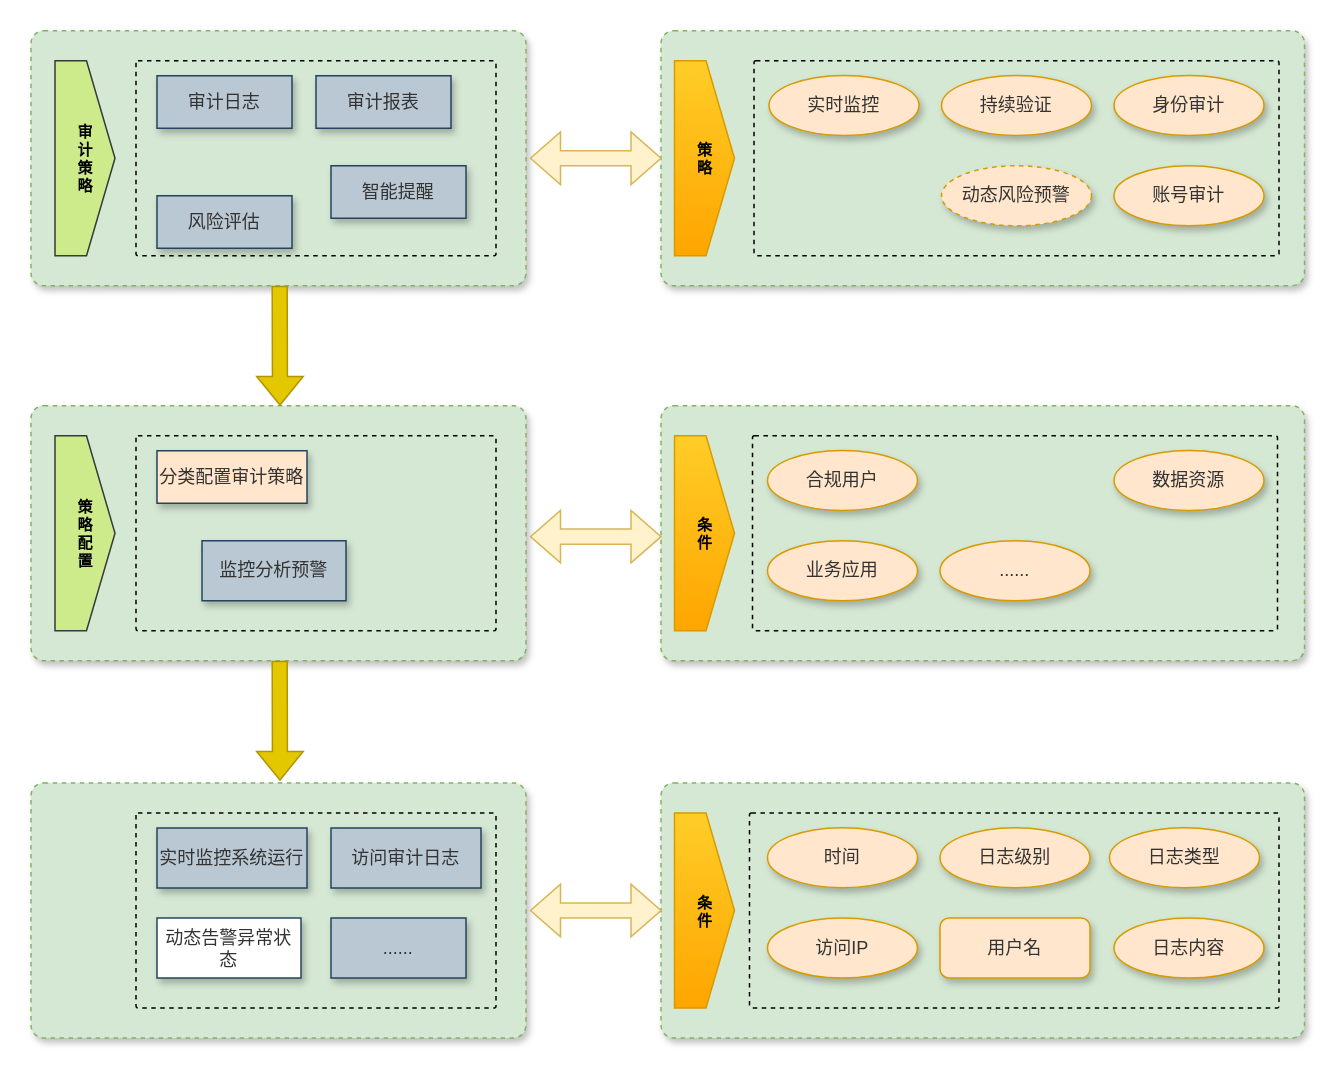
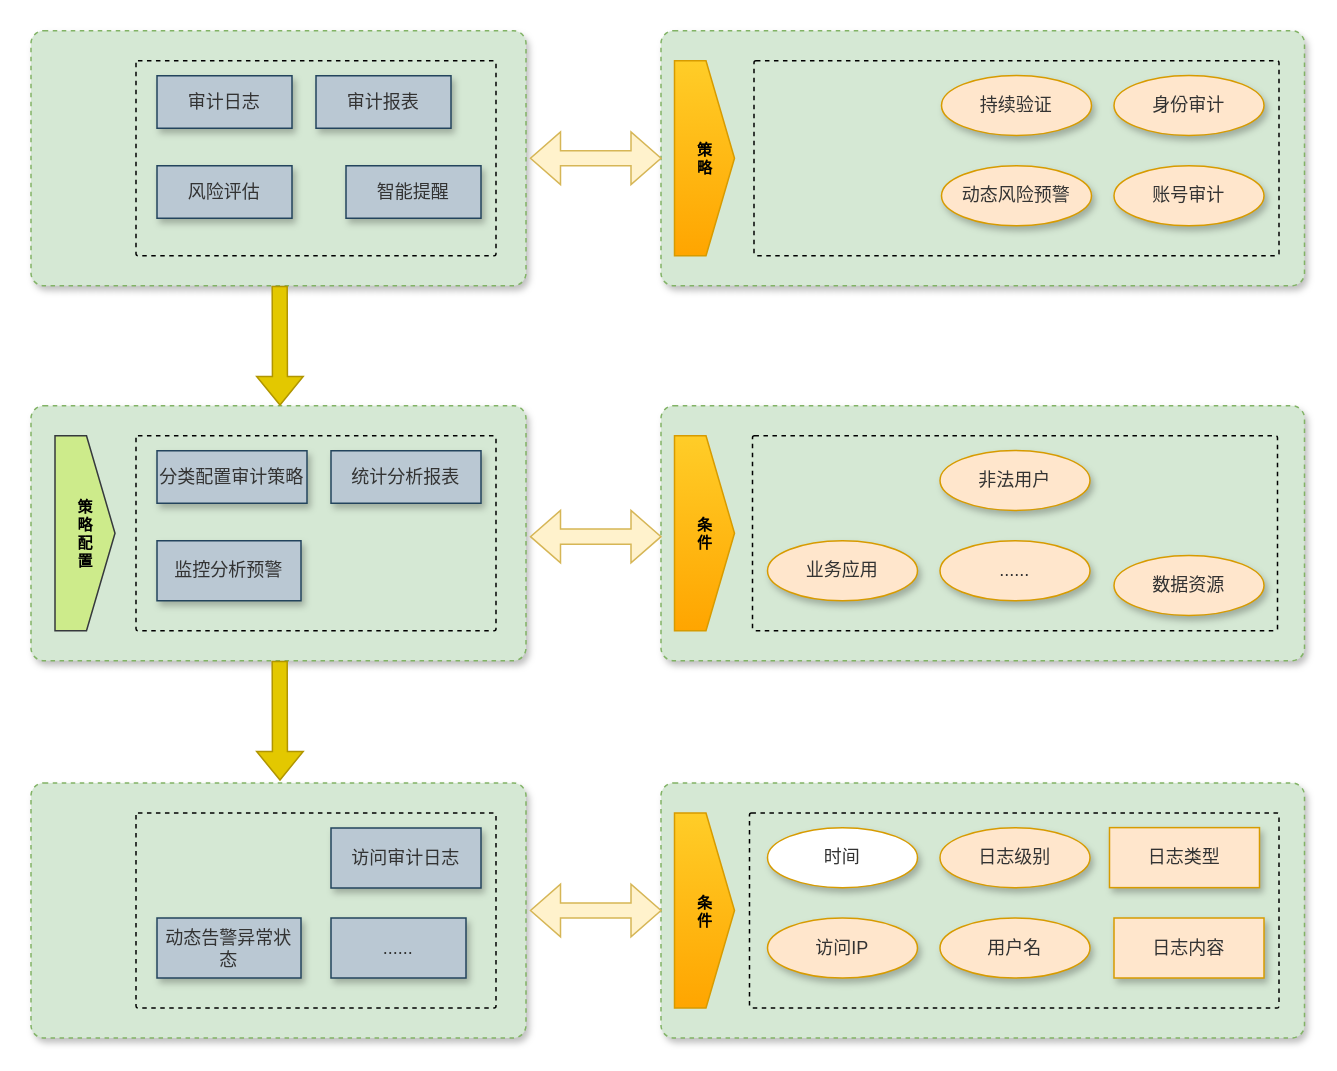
node "实时监控": removed
node "审 计 策 略": removed
node "智能提醒": moved (398, 192) -> (413, 192)
node "动态风险预警": style dashed -> solid
node "风险评估": moved (224, 222) -> (224, 192)
node "分类配置审计策略": fillcolor #ffe6cc -> #bac8d3
node "统计分析报表": added
node "合规用户": removed
node "非法用户": added
node "数据资源": moved (1189, 480) -> (1189, 585)
node "监控分析预警": moved (274, 571) -> (229, 571)
node "实时监控系统运行": removed
node "时间": fillcolor #ffe6cc -> #ffffff
node "日志类型": shape ellipse -> rectangle
node "动态告警异常状态": fillcolor #ffffff -> #bac8d3
node "用户名": shape rounded rectangle -> ellipse
node "日志内容": shape ellipse -> rectangle
